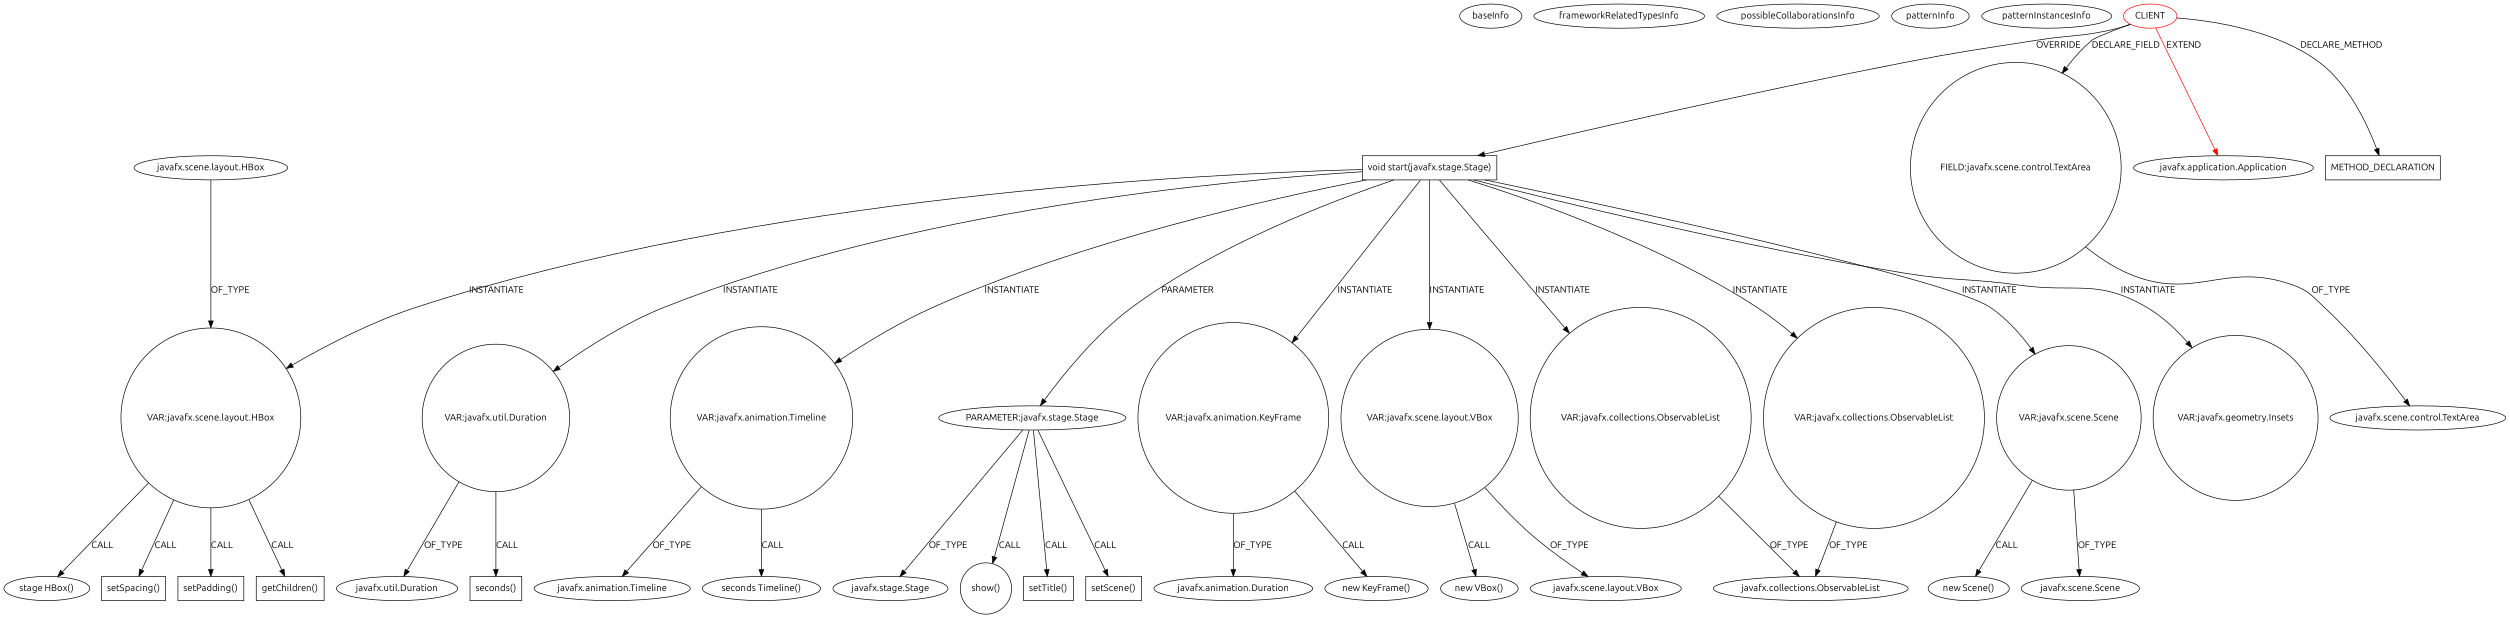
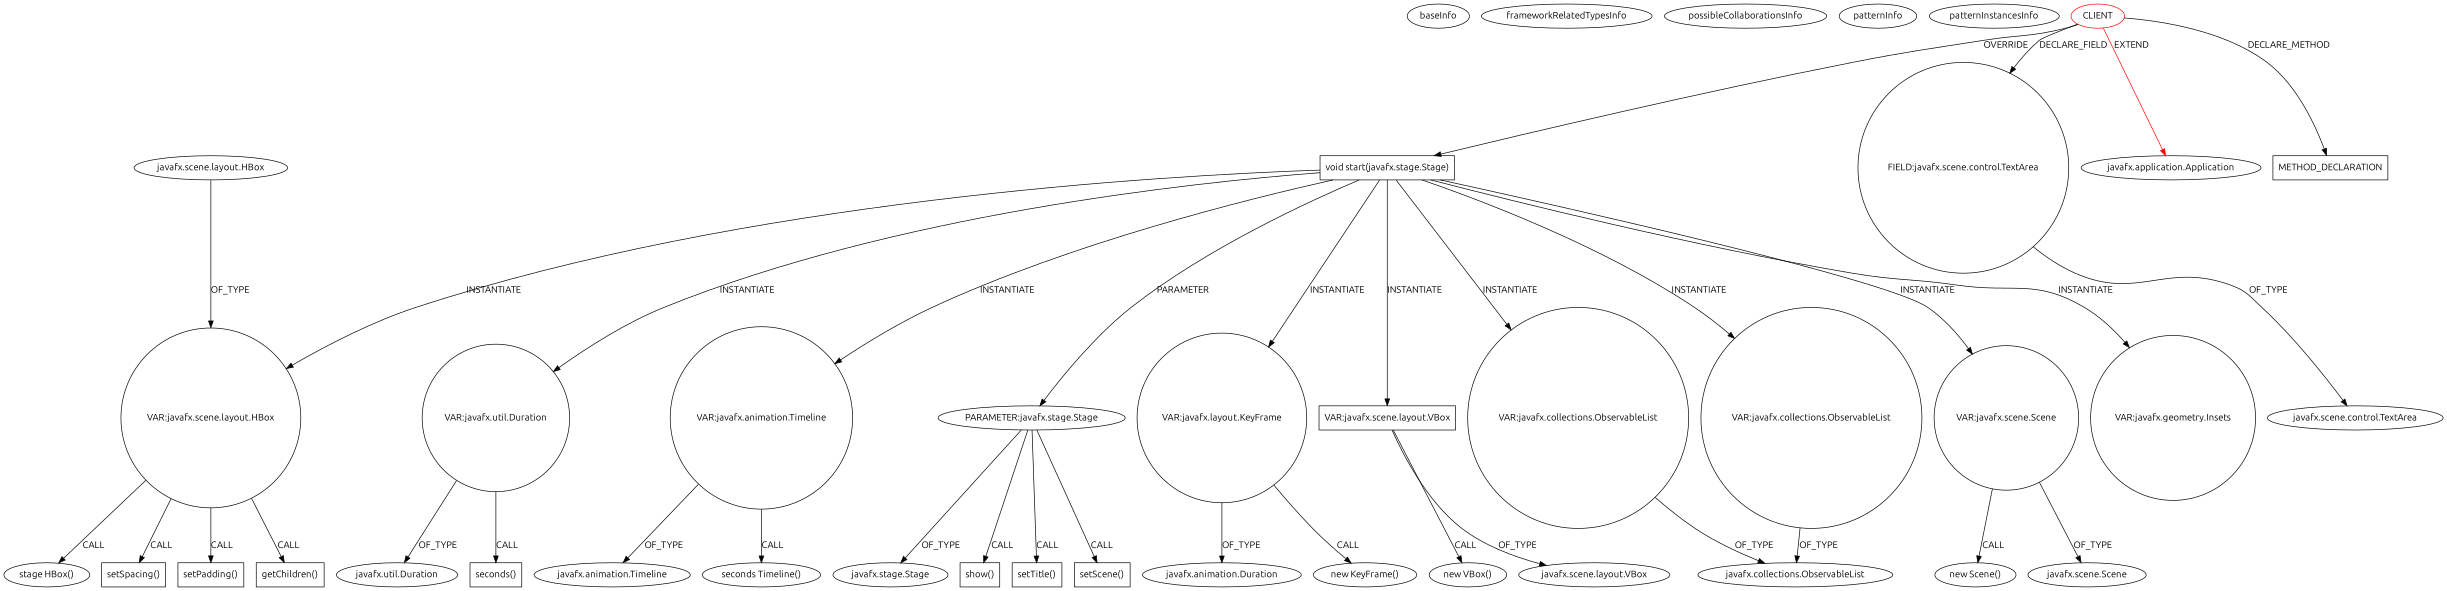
node "VAR:javafx.animation.KeyFrame": label "VAR:javafx.animation.KeyFrame" -> "VAR:javafx.layout.KeyFrame"
node "VAR:javafx.scene.layout.VBox": shape circle -> box
node "show()": shape circle -> box
